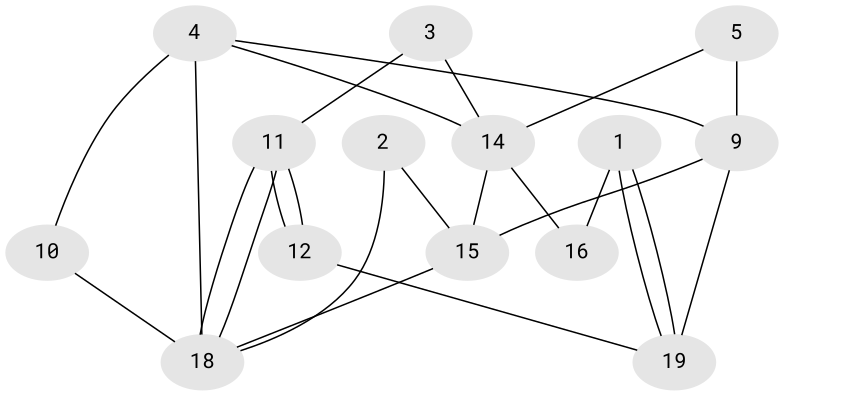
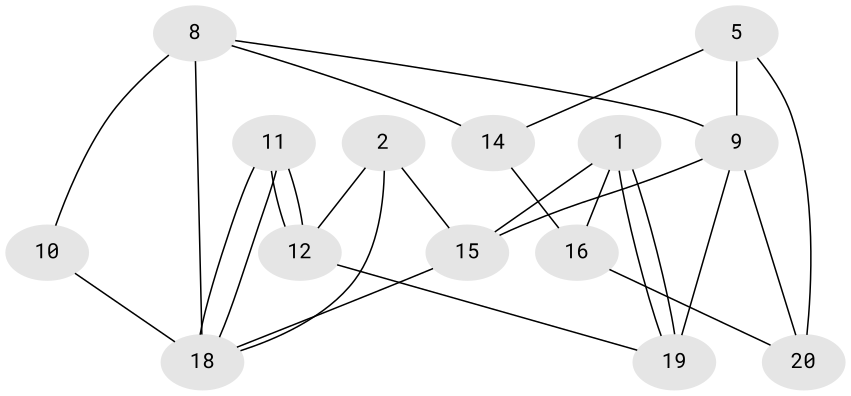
node "4": label "4" -> "8"
node "3": removed
edge "2" -- "12": added
edge "14" -- "15": now "1" -- "15"
node "20": added
